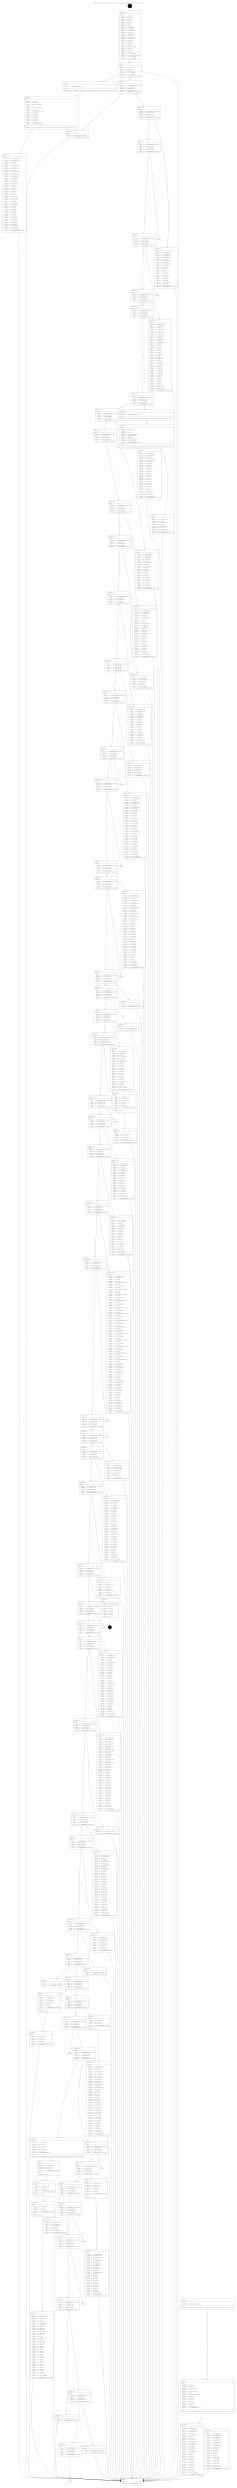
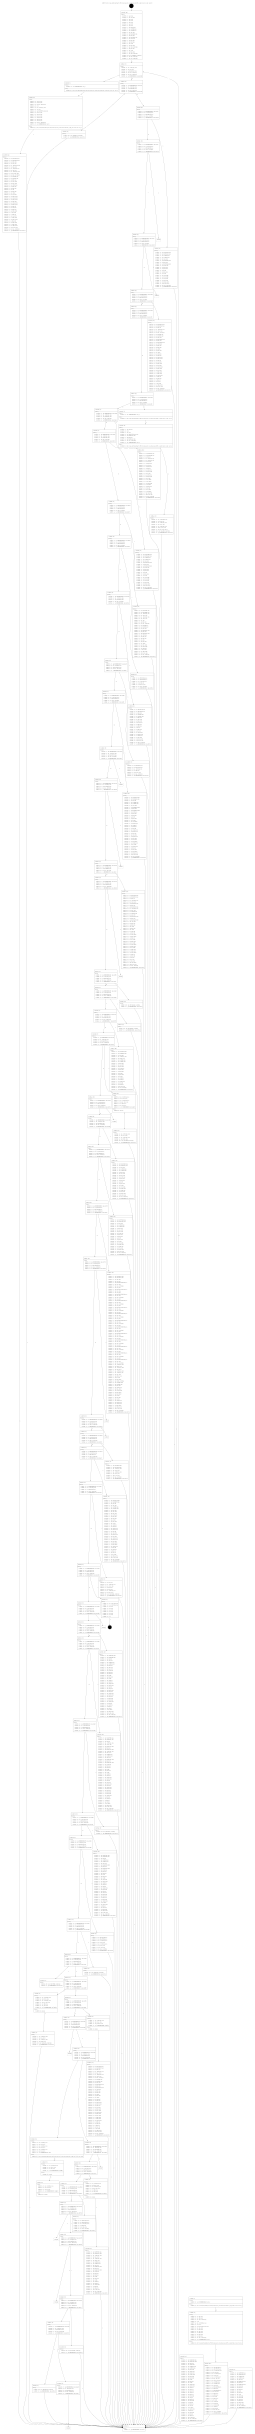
node "0x402aa0 [15]": removed
